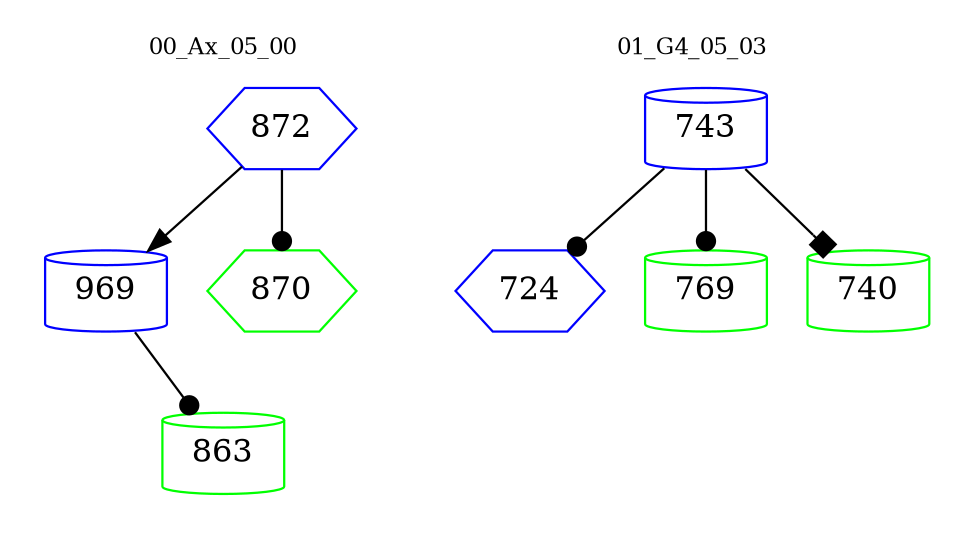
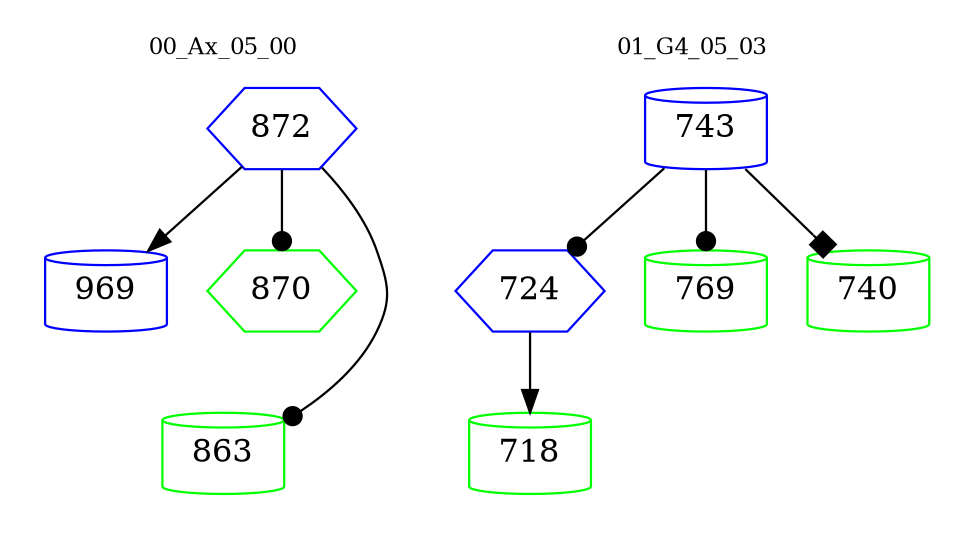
edge "969" -> "863": now "872" -> "863"
node "718": added
